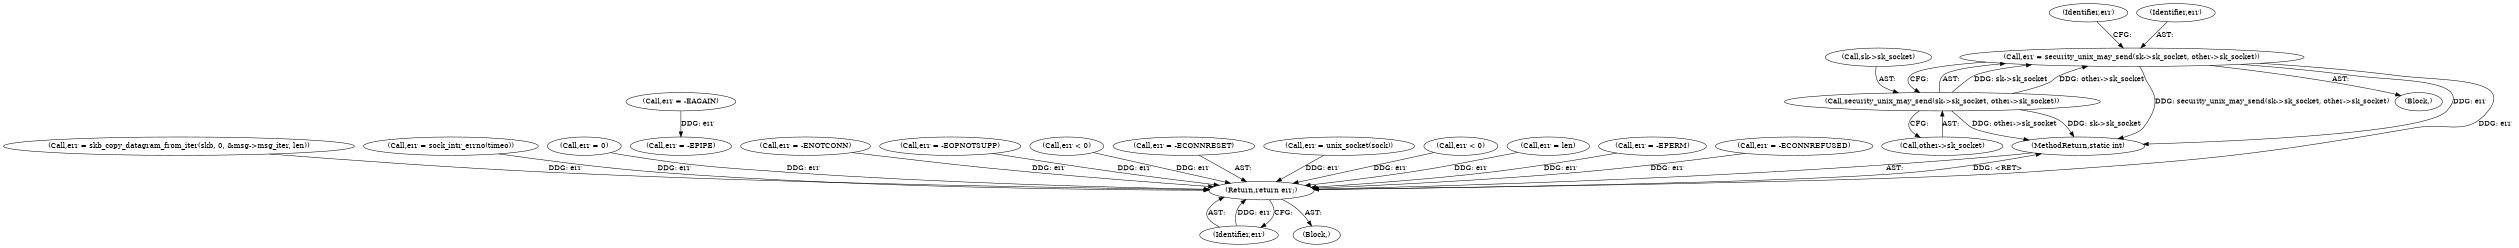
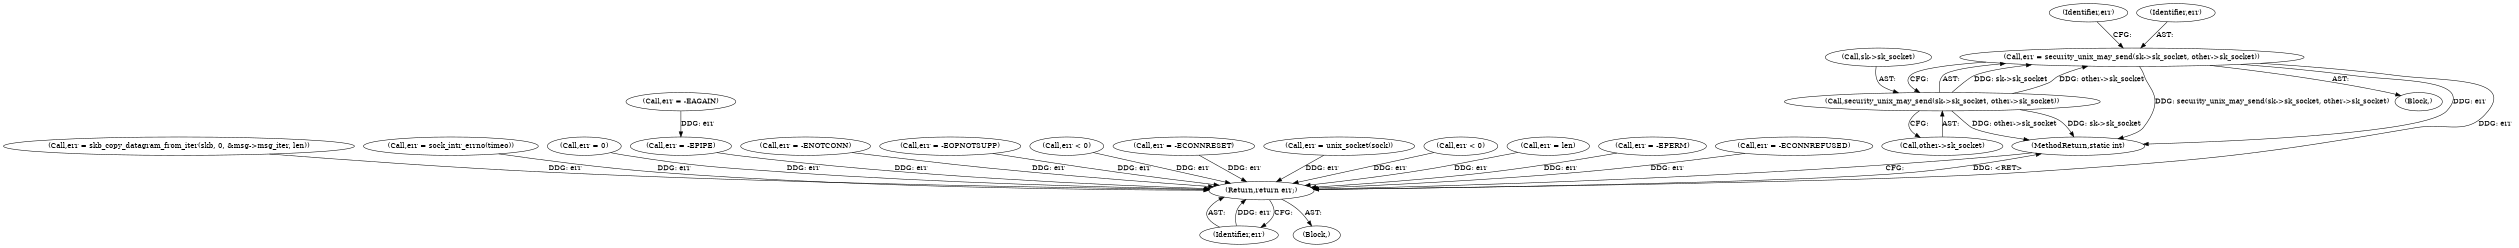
edge "(Call,err = -ECONNRESET)" -> "(Return,return err;)": label "AST: " -> "DDG: err"
edge "(MethodReturn,static int)" -> "(Return,return err;)": label "AST: " -> "CFG: "
edge "(Call,err = -EPIPE)" -> "(Return,return err;)": added, label "DDG: err"
